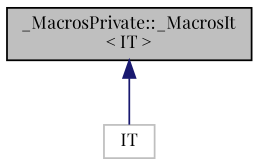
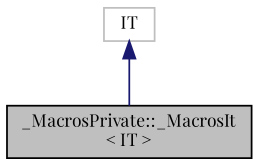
edge "IT" -> "_MacrosPrivate::_MacrosIt < IT >": reversed
